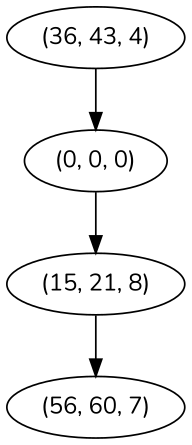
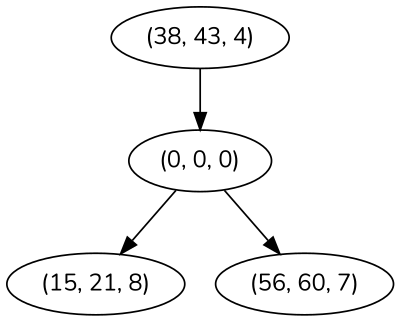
node "(36, 43, 4)": label "(36, 43, 4)" -> "(38, 43, 4)"
edge "(15, 21, 8)" -> "(56, 60, 7)": now "(0, 0, 0)" -> "(56, 60, 7)"
